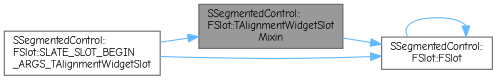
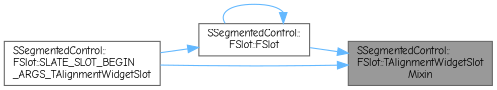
edge "SSegmentedControl:: FSlot::TAlignmentWidgetSlot Mixin" -> "SSegmentedControl:: FSlot::FSlot": reversed
